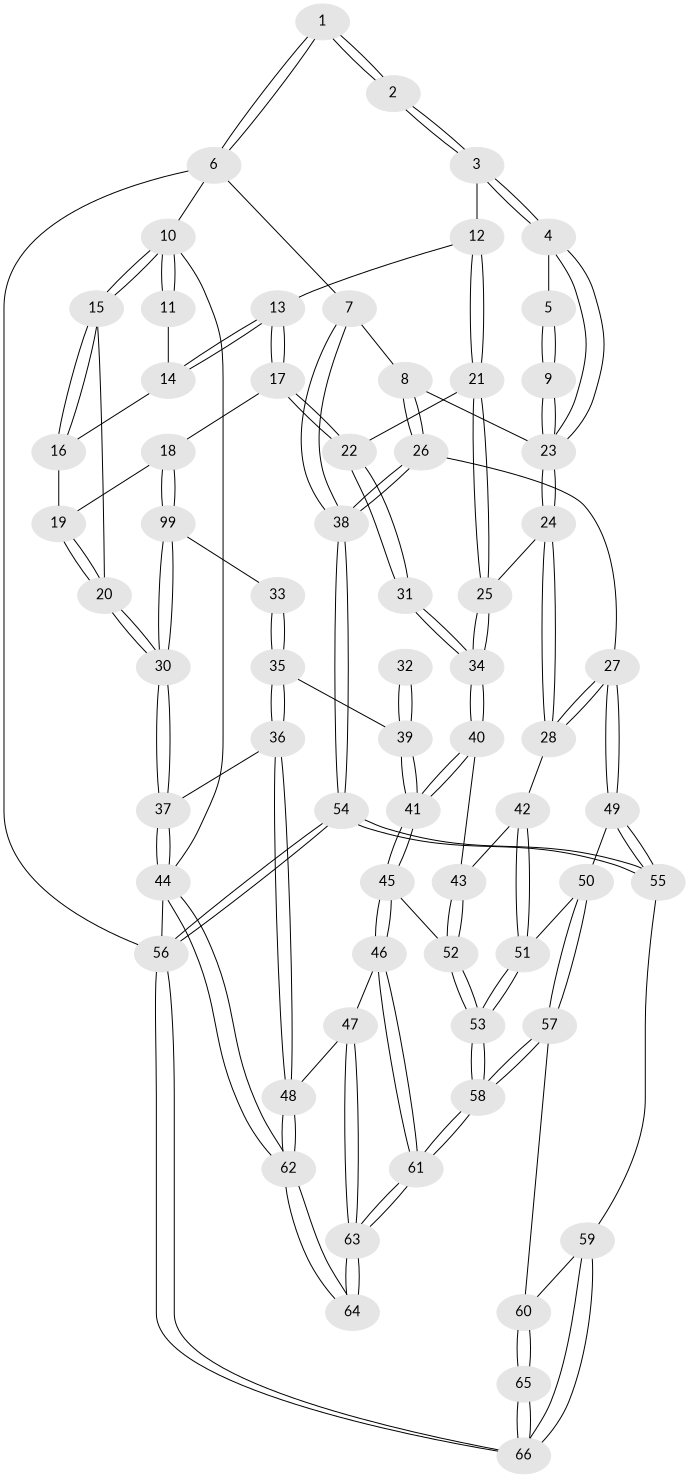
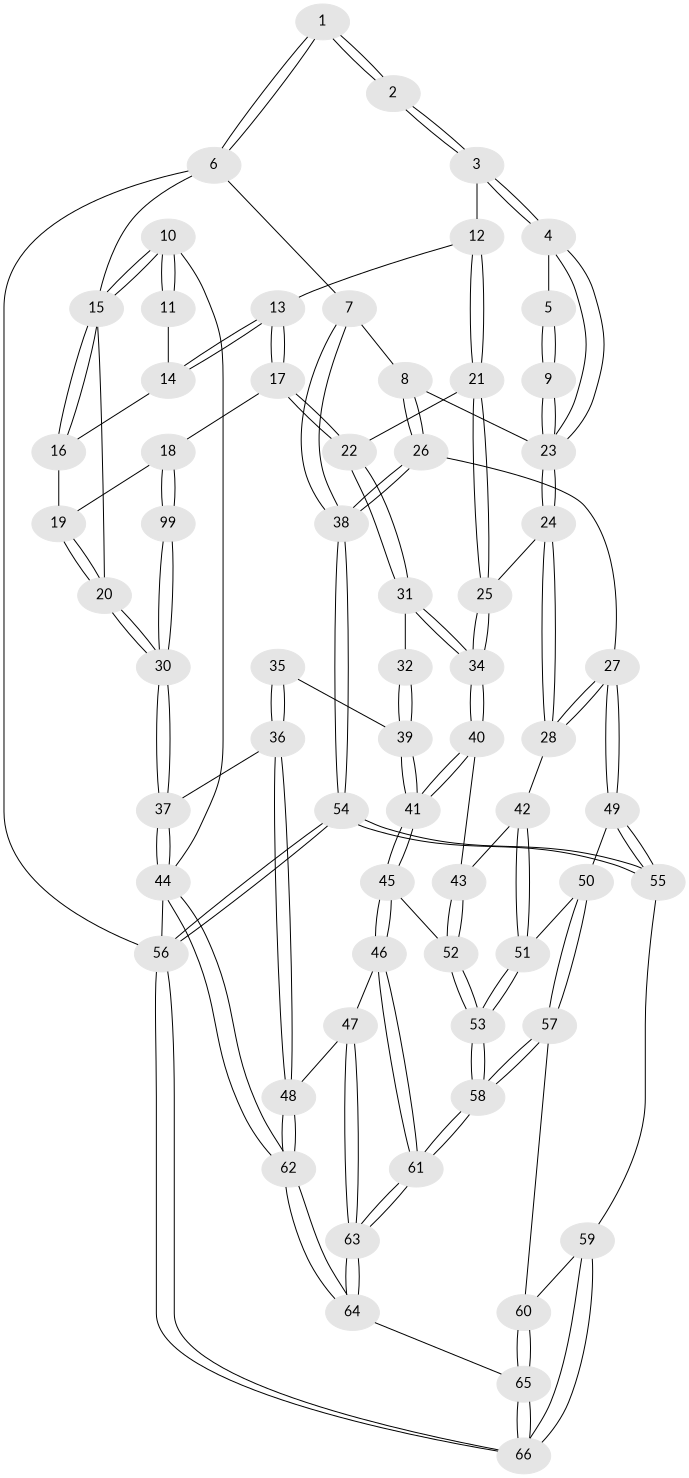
edge "6" -- "10": now "6" -- "15"
node "33": removed
edge "31" -- "32": added
edge "64" -- "65": added
